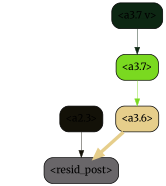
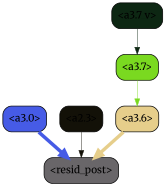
node "<a3.0>": added
